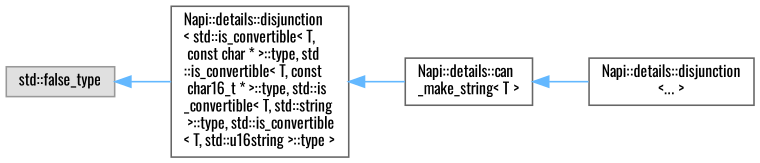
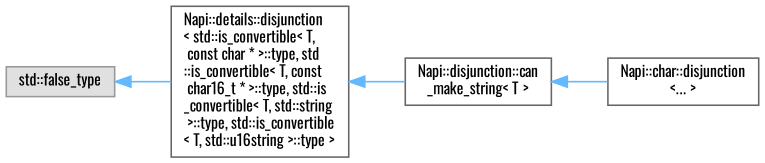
node "Napi::details::can _make_string< T >": label "Napi::details::can _make_string< T >" -> "Napi::disjunction::can _make_string< T >"
node "Napi::details::disjunction <... >": label "Napi::details::disjunction <... >" -> "Napi::char::disjunction <... >"
